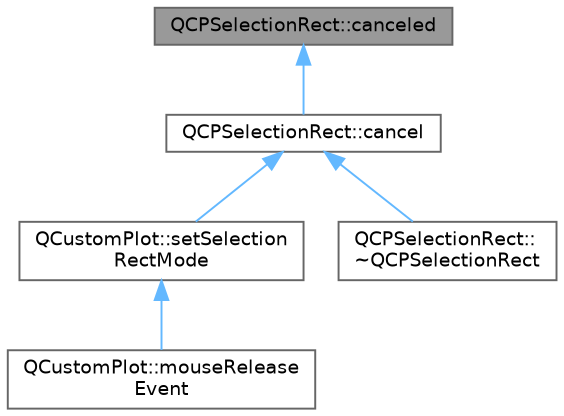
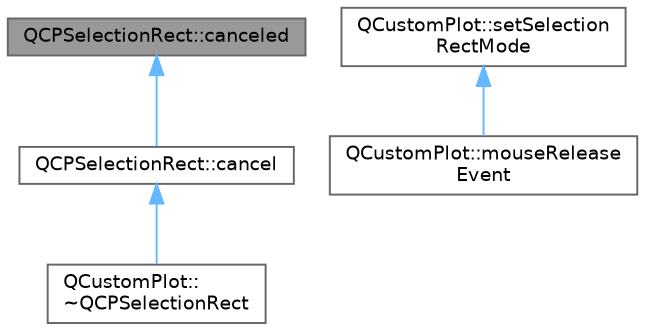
edge "QCustomPlot::setSelection RectMode" -> "QCPSelectionRect::cancel": removed
node "QCPSelectionRect:: ~QCPSelectionRect": label "QCPSelectionRect:: ~QCPSelectionRect" -> "QCustomPlot:: ~QCPSelectionRect"
